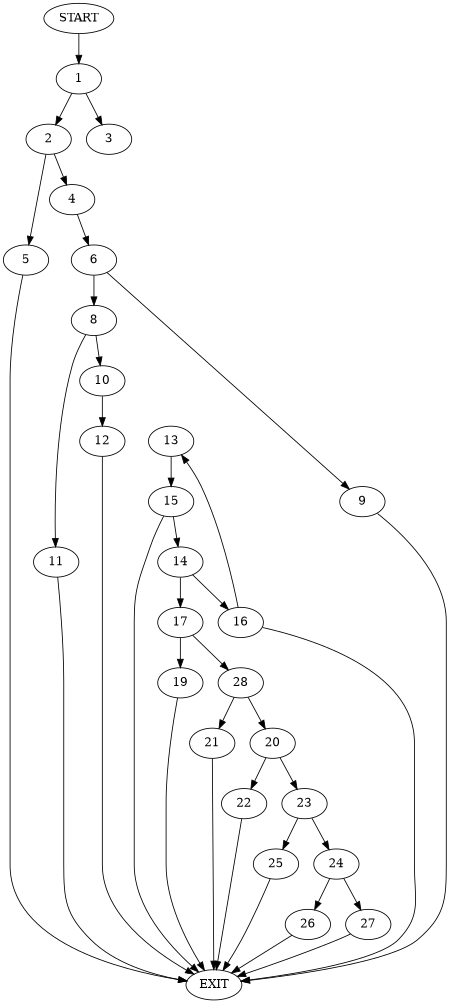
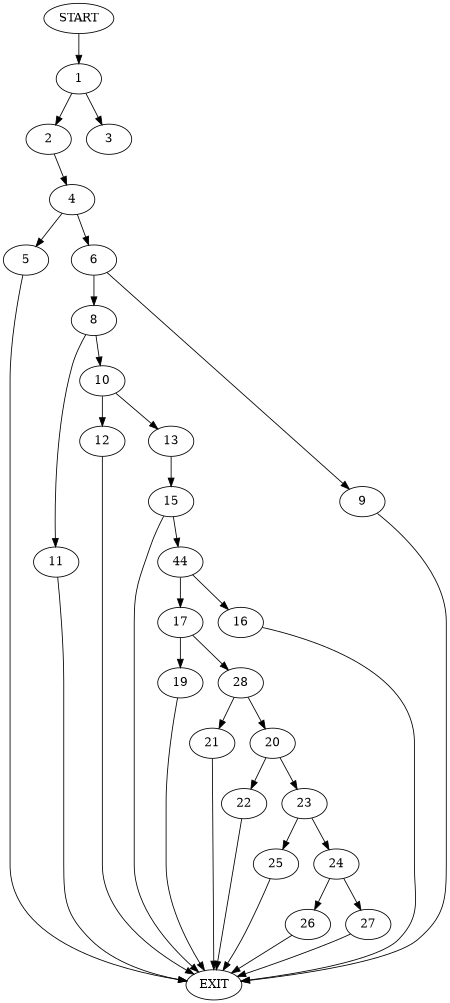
edge "2" -> "5": now "4" -> "5"
edge "16" -> "13": now "10" -> "13"
node "14": label "14" -> "44"
